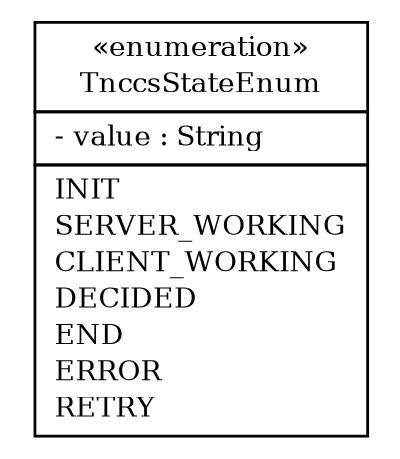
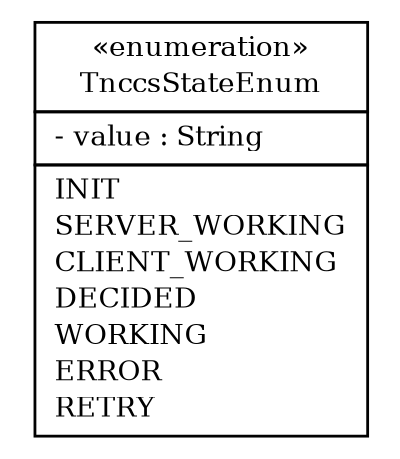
node "TnccsStateEnum": text "END" -> "WORKING"
